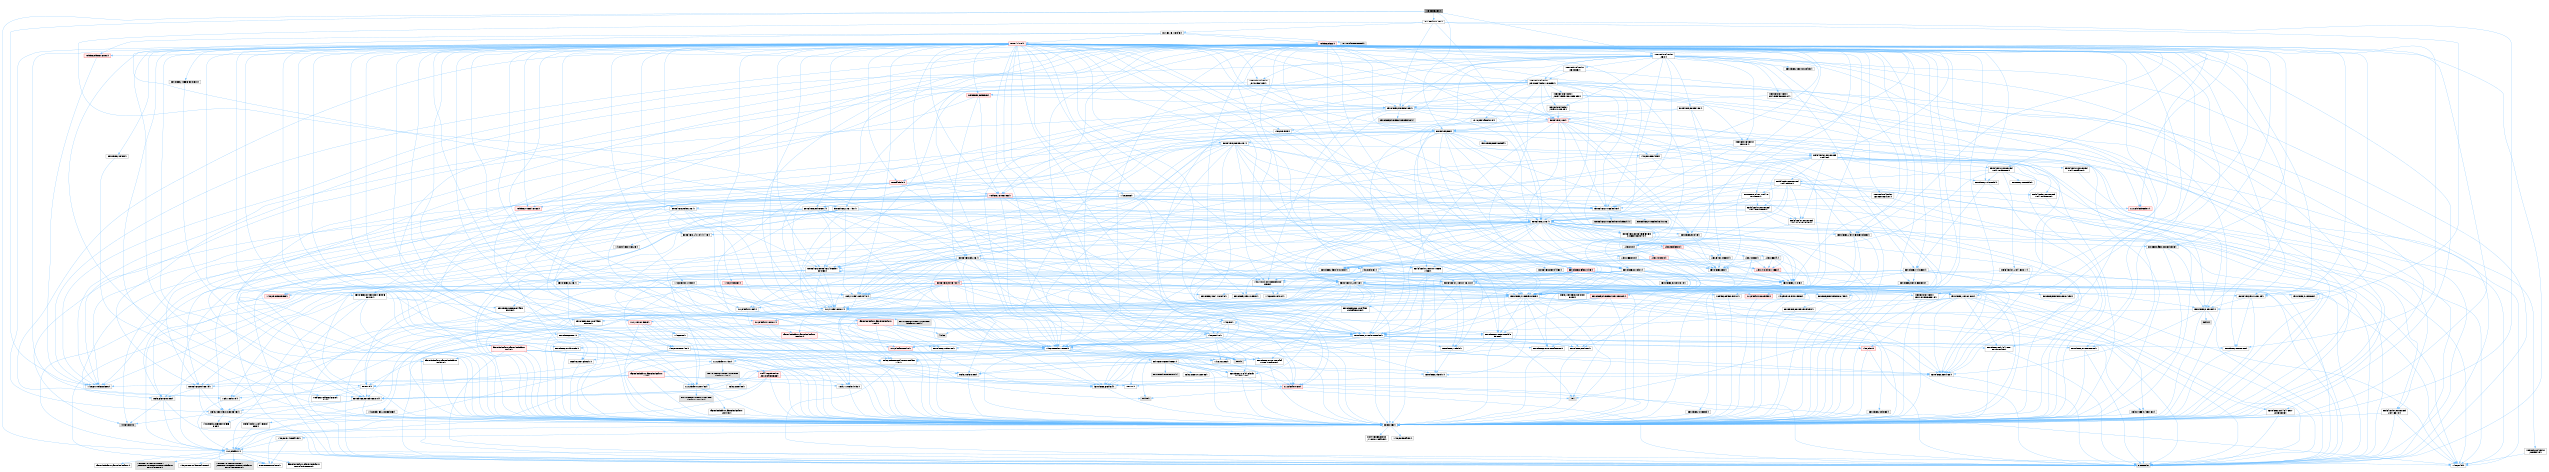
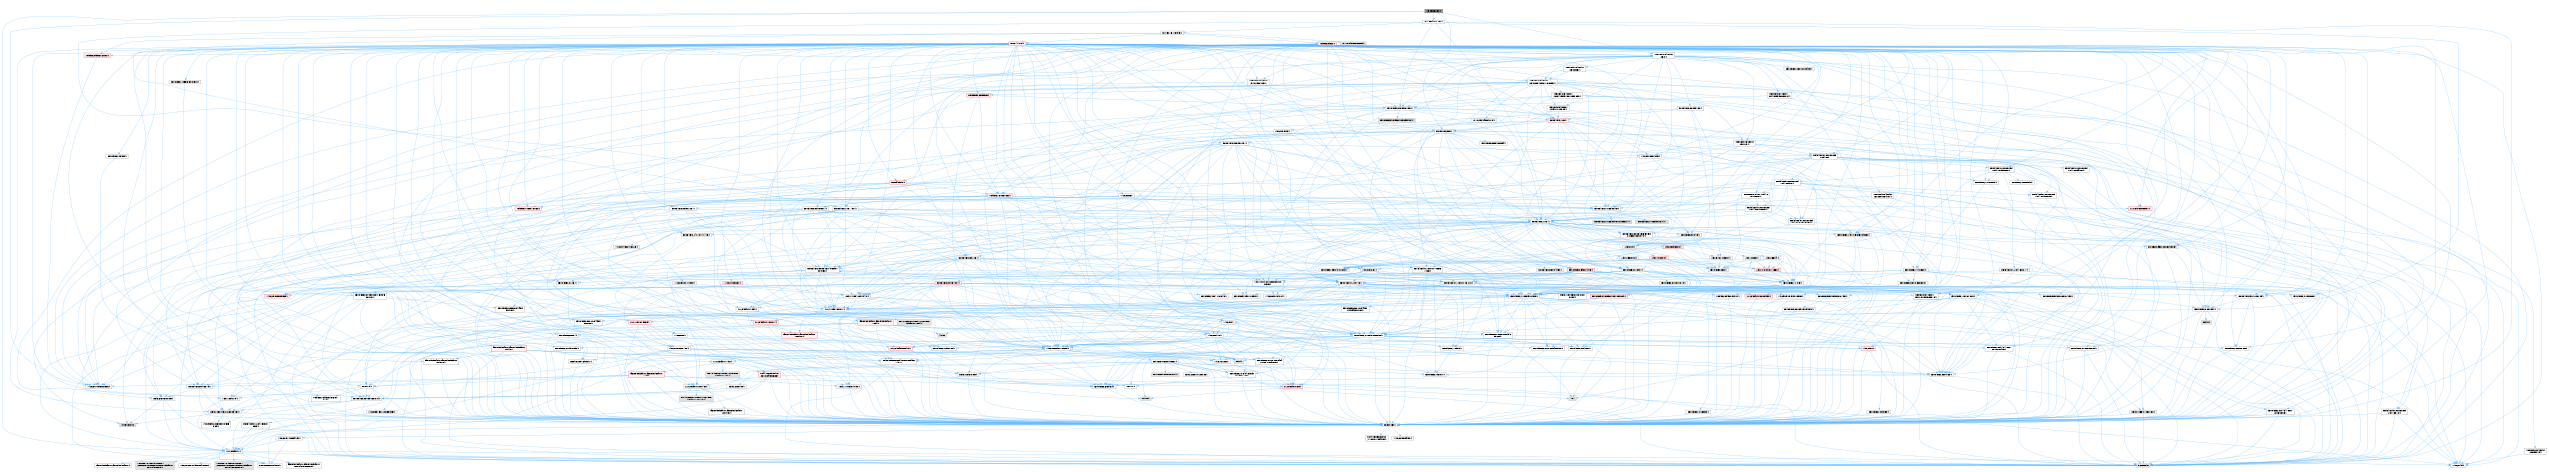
edge "CoreMinimal.h" -> "Algo/Reverse.h": now "CoreMinimal.h" -> "Containers/ArrayView.h"
node "Containers/UnrealString.h.type": label "Containers/UnrealString.h.type" -> "Containers/UnrealString.h.inl"
